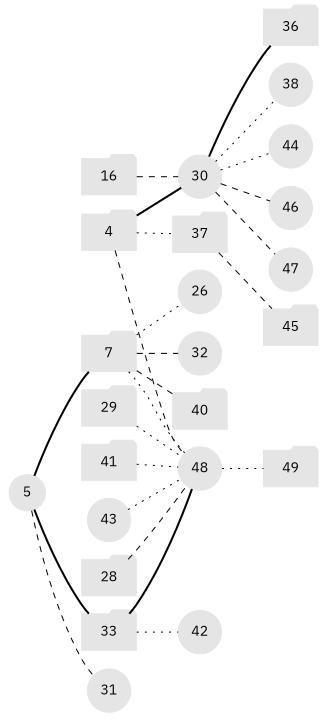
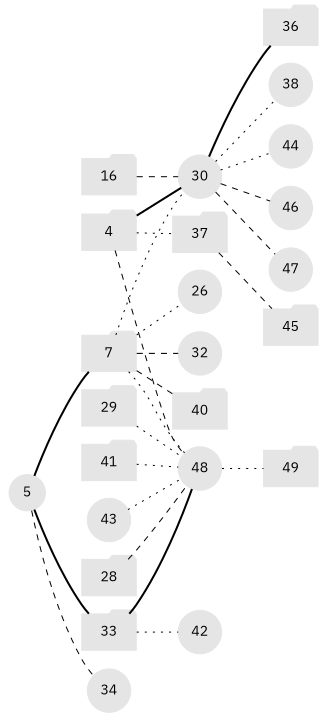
edge "30" -- "7": added
node "31": label "31" -> "34"
